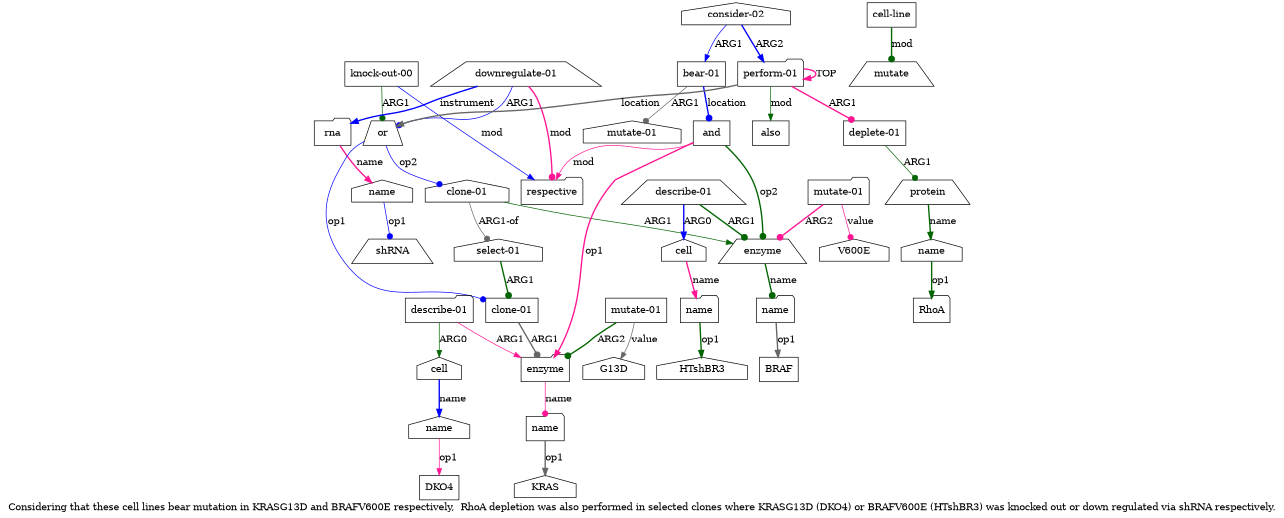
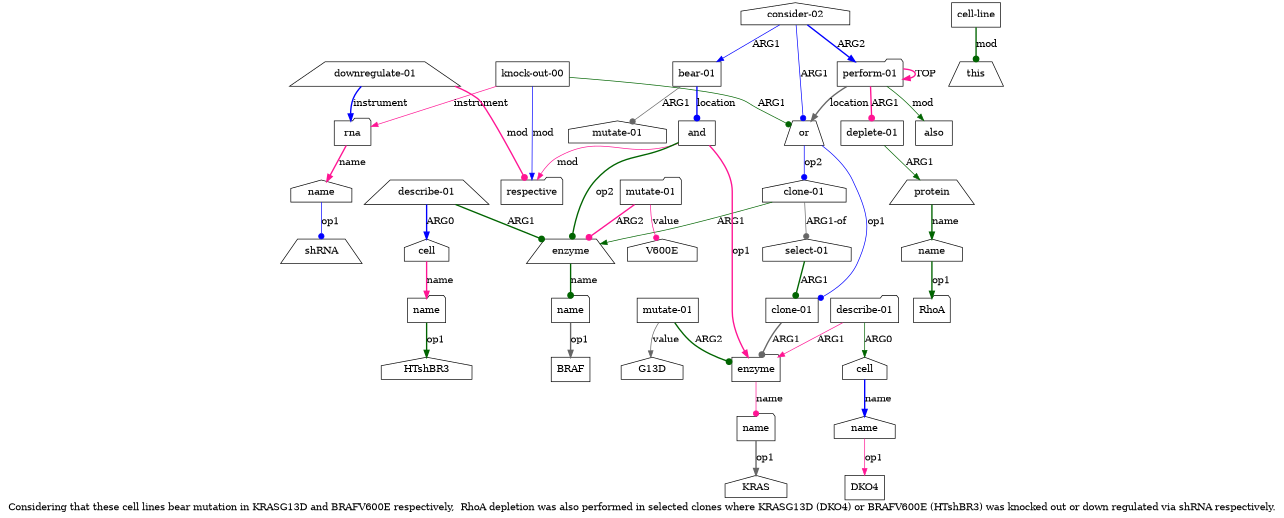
node "mutate": label "mutate" -> "this"
edge "knock-out-00" -> "rna": added, label "instrument"
edge "downregulate-01" -> "or": now "consider-02" -> "or"
edge "deplete-01" -> "protein": arrowhead dot -> normal
